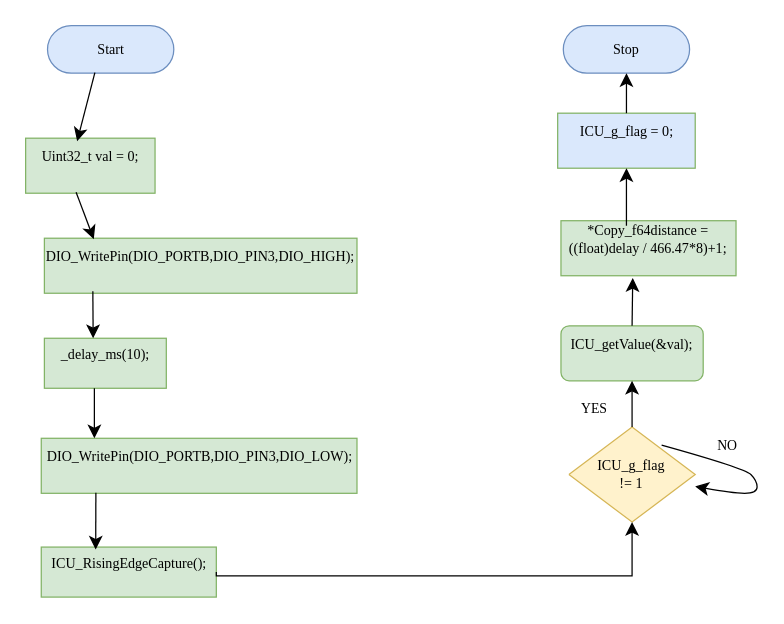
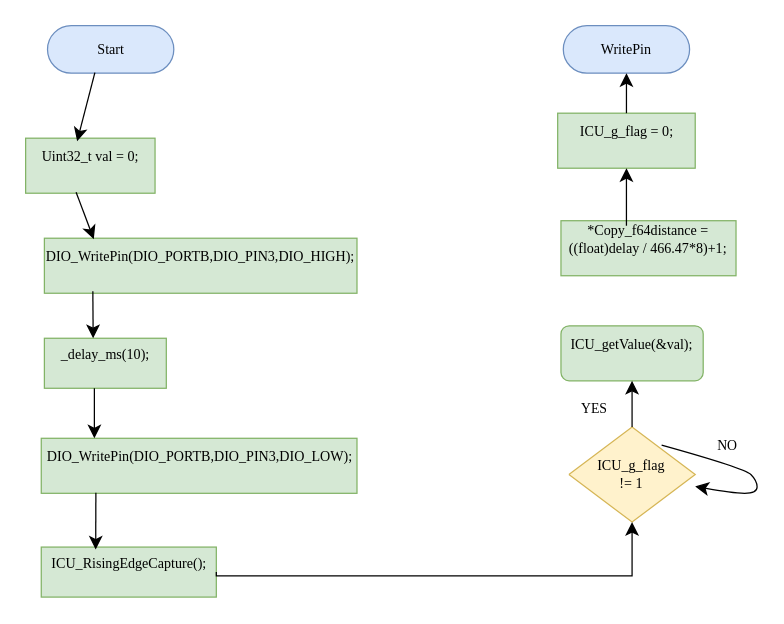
node "Stop": label "Stop" -> "WritePin"
node "ICU_g_flag = 0;": fillcolor #dae8fc -> #d5e8d4
edge "ICU_getValue(&val);" -> "*Copy_f64distance = ((float)delay / 466.47*8)+1;": removed
